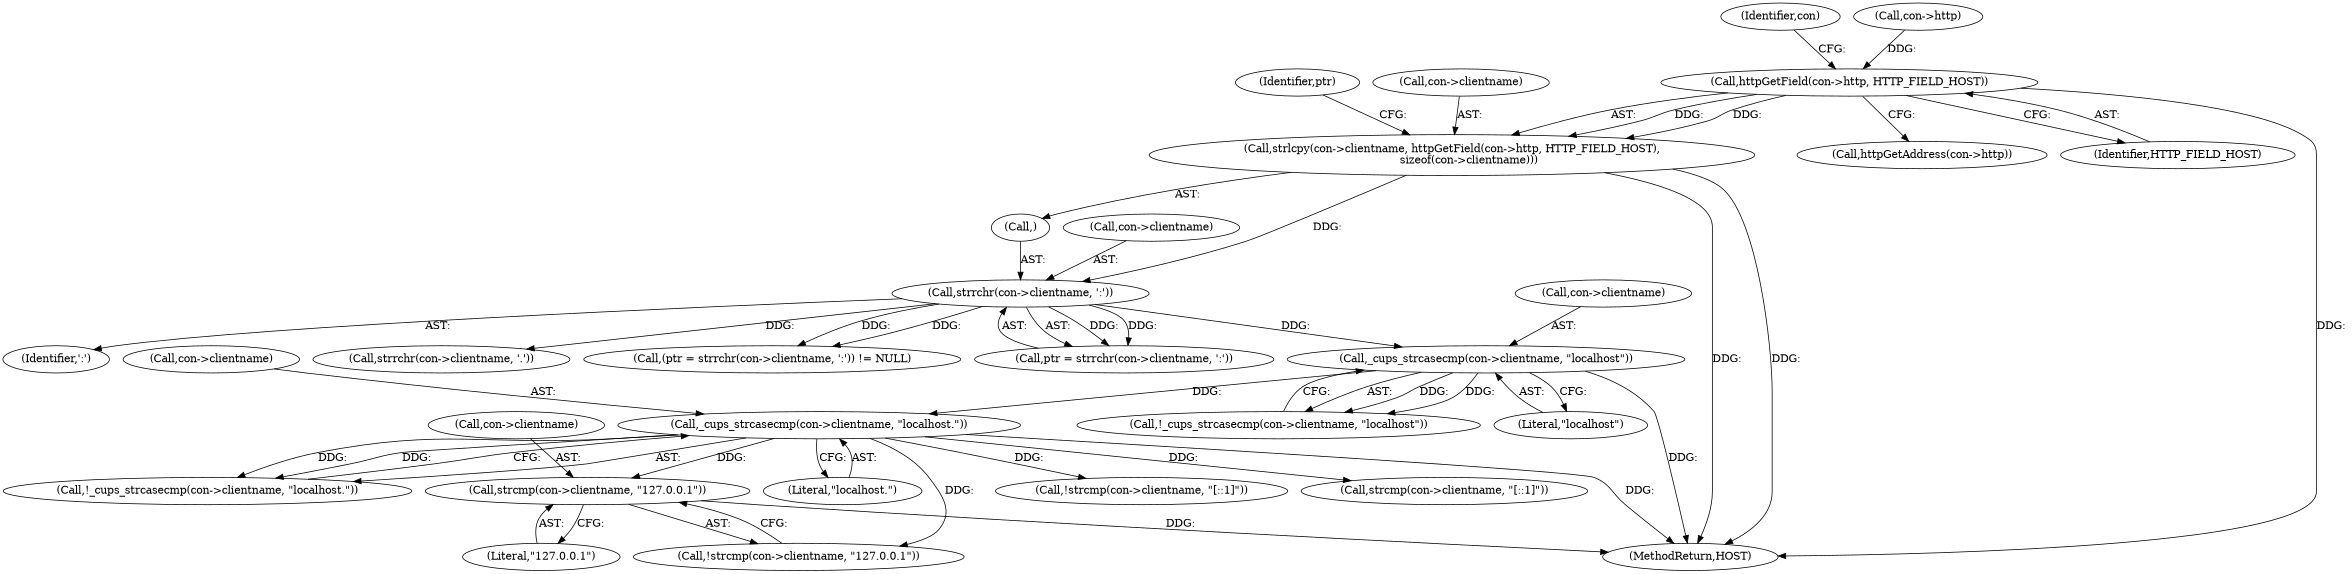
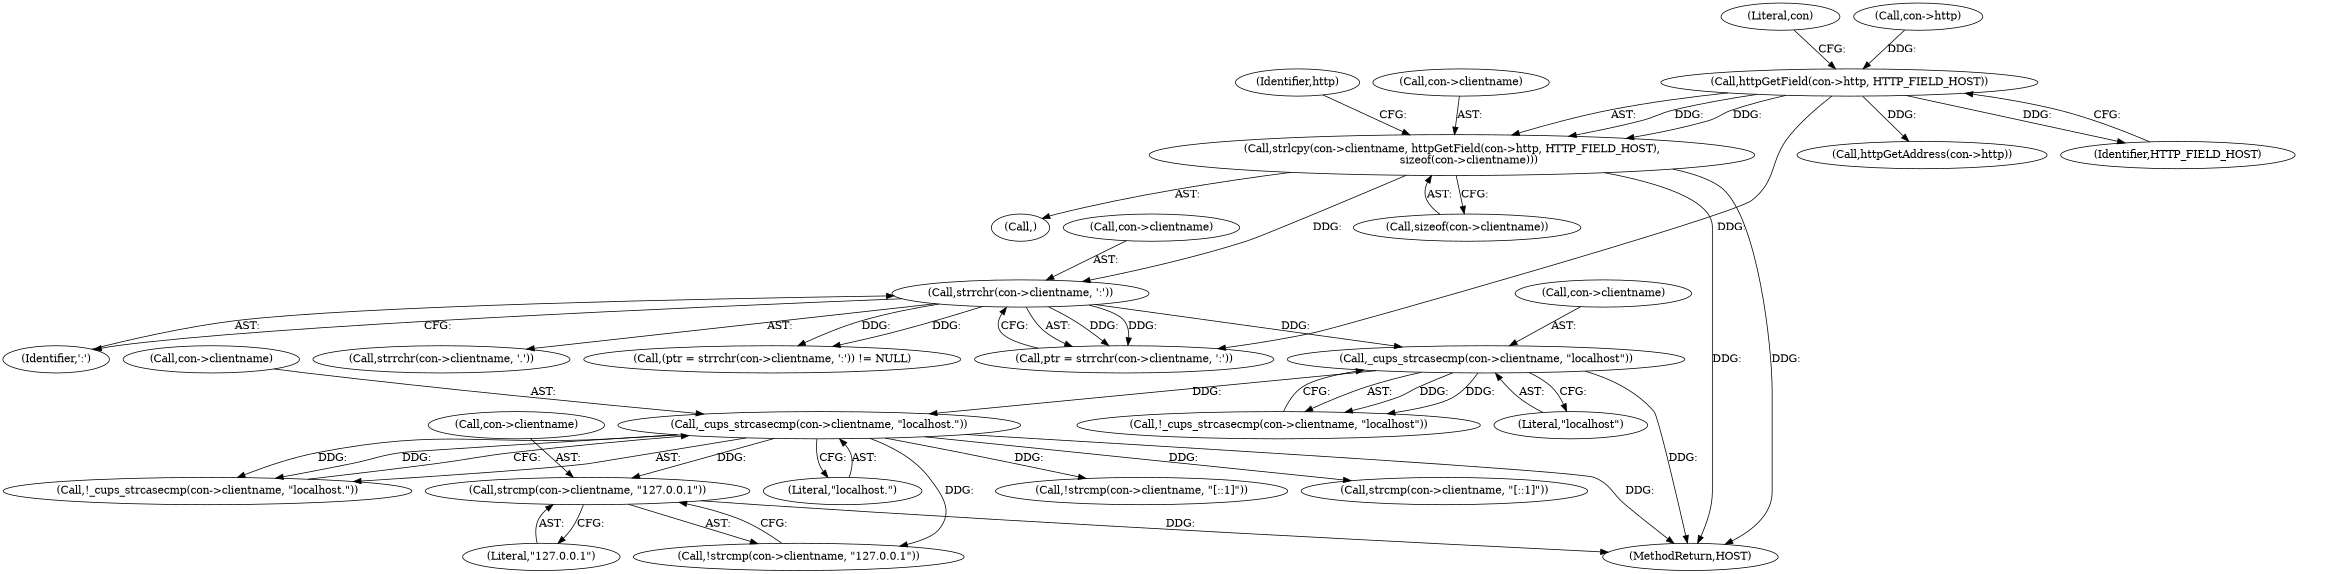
node "(Identifier,con)": label "(Identifier,con)" -> "(Literal,con)"
node "(Identifier,ptr)": label "(Identifier,ptr)" -> "(Identifier,http)"
edge "(Call,httpGetField(con->http, HTTP_FIELD_HOST))" -> "(Call,httpGetAddress(con->http))": label "CFG: " -> "DDG: "
edge "(Call,httpGetField(con->http, HTTP_FIELD_HOST))" -> "(Identifier,HTTP_FIELD_HOST)": label "CFG: " -> "DDG: "
edge "(Identifier,HTTP_FIELD_HOST)" -> "(Call,httpGetField(con->http, HTTP_FIELD_HOST))": label "AST: " -> "CFG: "
node "(Call,sizeof(con->clientname))": added
edge "(Call,)" -> "(Call,strrchr(con->clientname, ':'))": now "(Identifier,':')" -> "(Call,strrchr(con->clientname, ':'))"
edge "(Call,strrchr(con->clientname, ':'))" -> "(Identifier,':')": label "AST: " -> "CFG: "
edge "(Call,strrchr(con->clientname, ':'))" -> "(Call,strrchr(con->clientname, '.'))": label "DDG: " -> "AST: "
edge "(Call,ptr = strrchr(con->clientname, ':'))" -> "(Call,strrchr(con->clientname, ':'))": label "AST: " -> "CFG: "
edge "(Call,httpGetField(con->http, HTTP_FIELD_HOST))" -> "(MethodReturn,HOST)": now "(Call,httpGetField(con->http, HTTP_FIELD_HOST))" -> "(Call,ptr = strrchr(con->clientname, ':'))"
